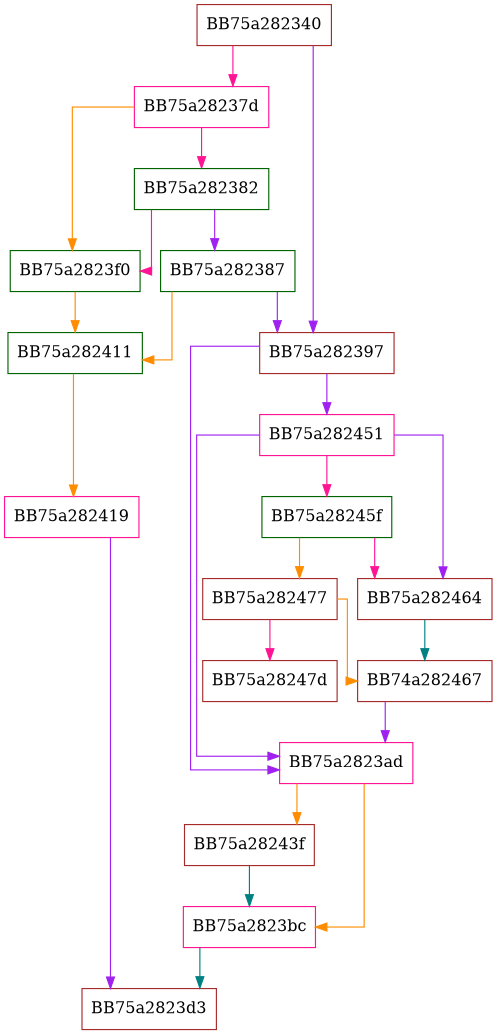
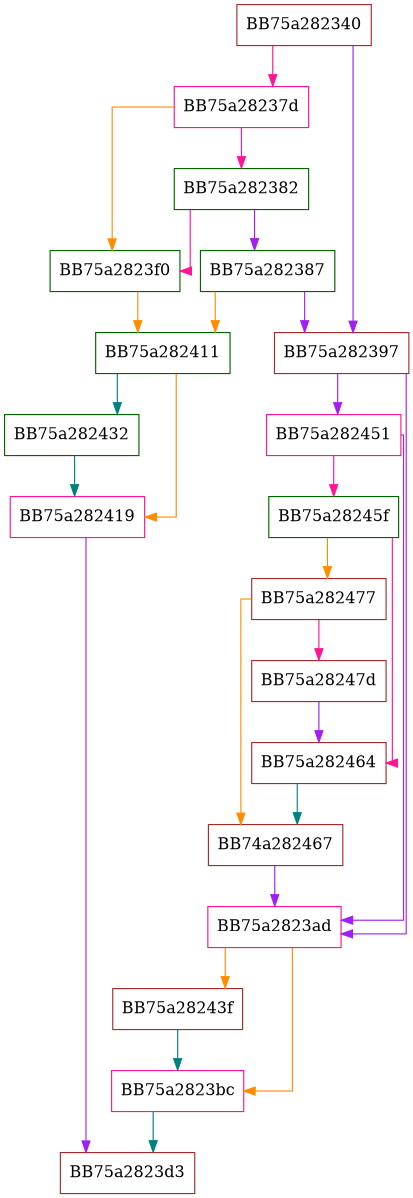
node "BB75a282432": added
edge "BB75a282451" -> "BB75a282464": now "BB75a28247d" -> "BB75a282464"
